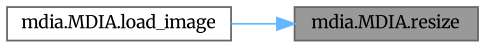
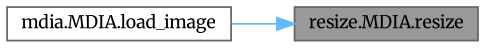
node "mdia.MDIA.resize": label "mdia.MDIA.resize" -> "resize.MDIA.resize"
